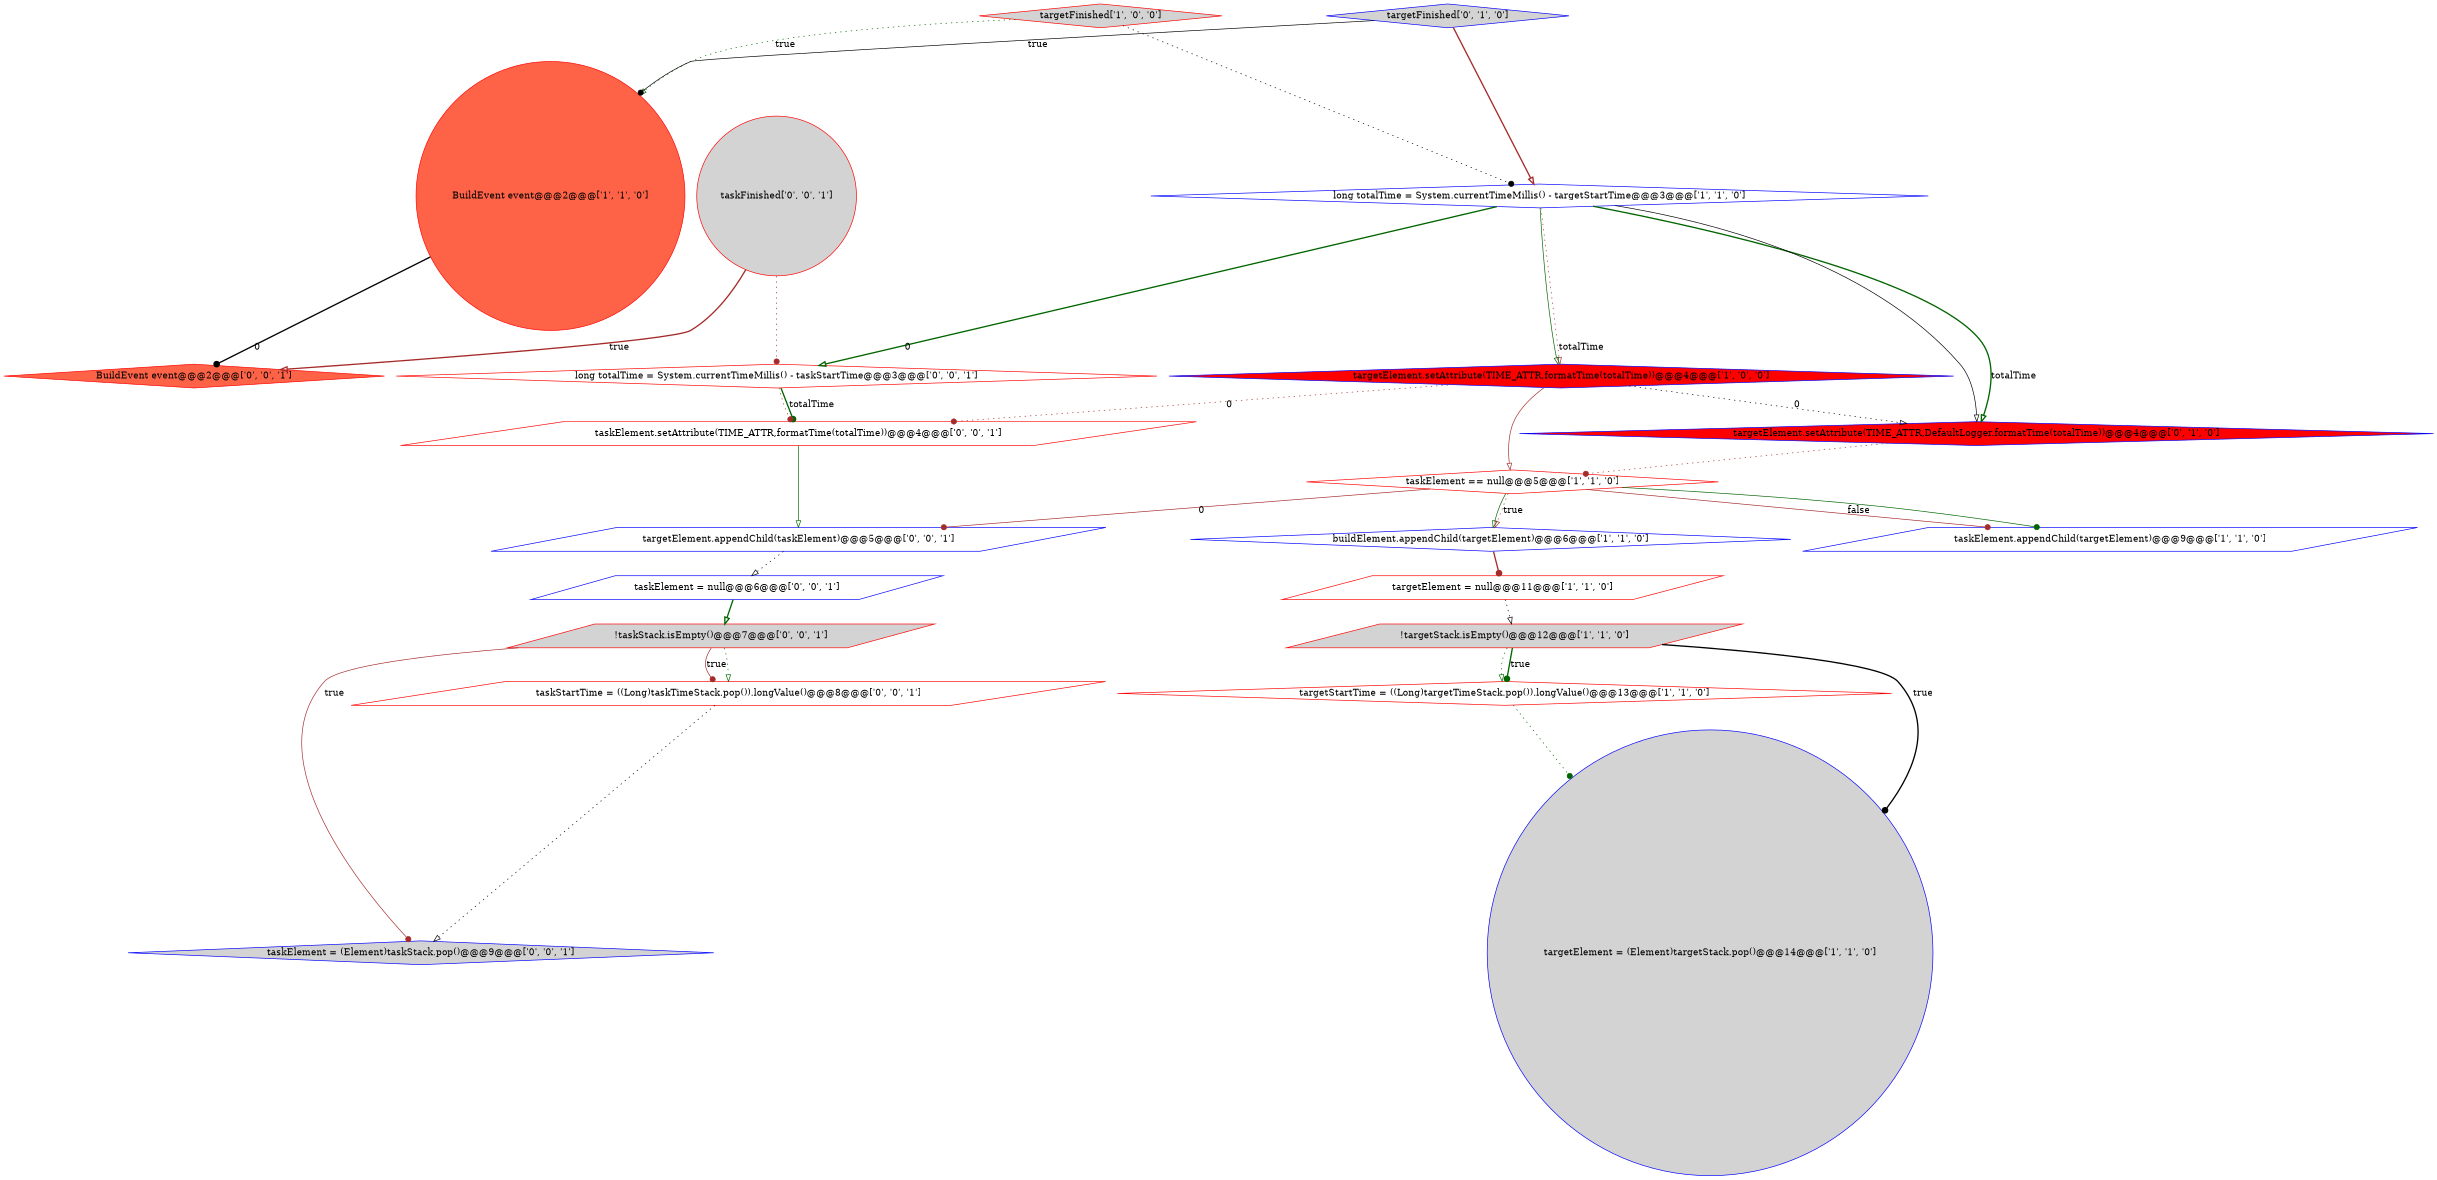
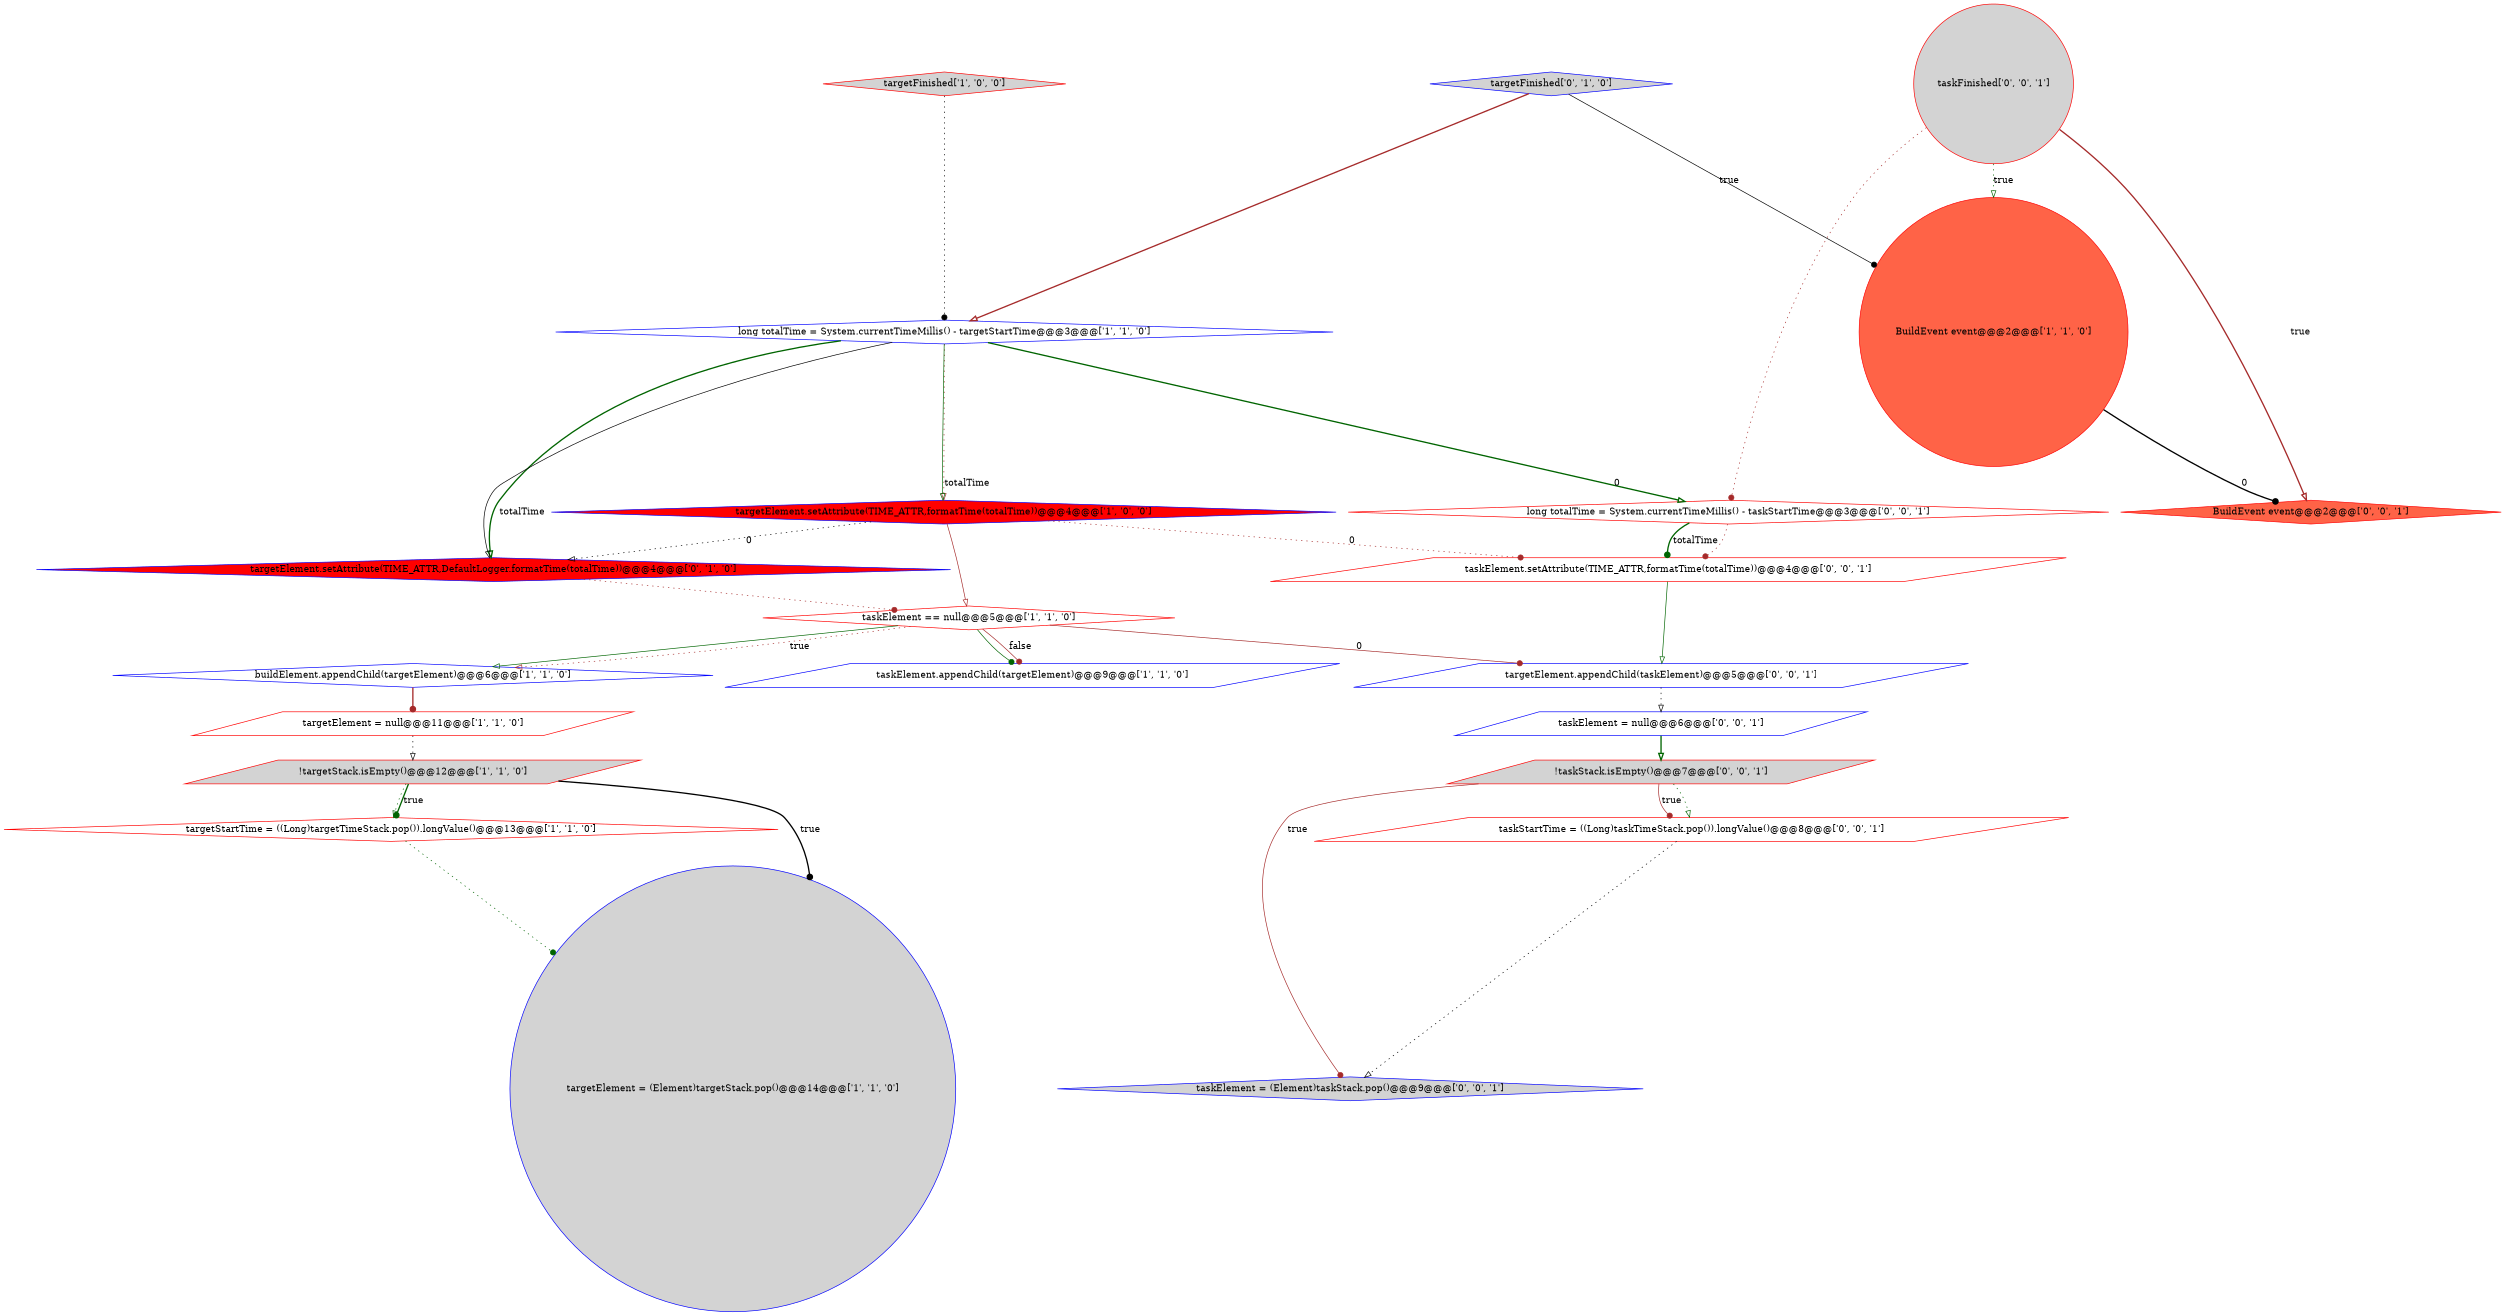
edge "targetFinished['1', '0', '0']" -> "BuildEvent event@@@2@@@['1', '1', '0']": now "taskFinished['0', '0', '1']" -> "BuildEvent event@@@2@@@['1', '1', '0']"
